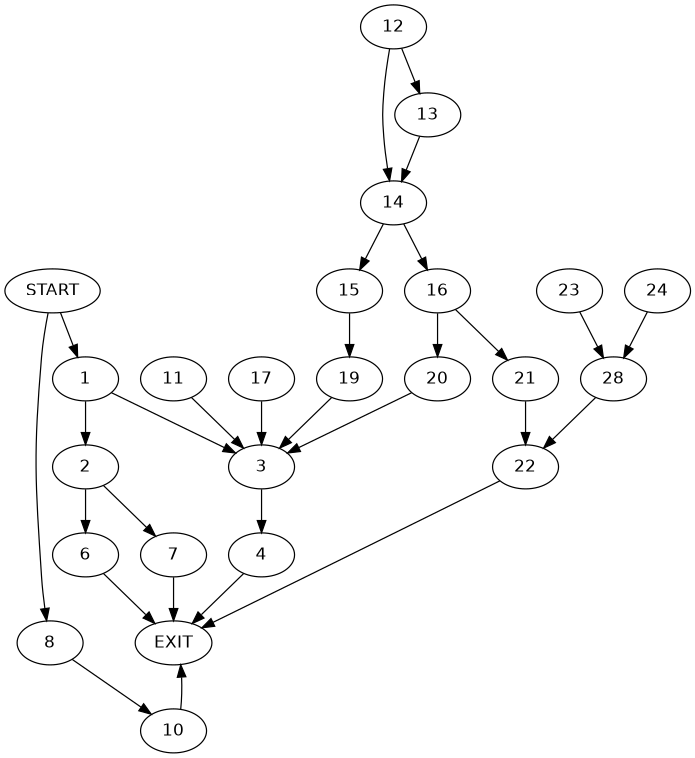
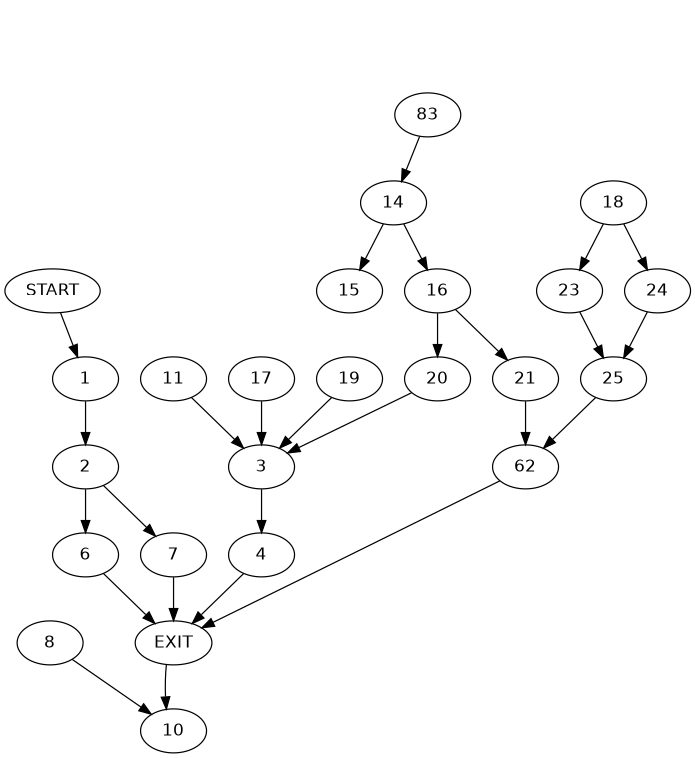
node "12": removed
node "13": label "13" -> "83"
node "18": added
edge "15" -> "19": removed
node "28": label "28" -> "25"
edge "1" -> "3": removed
edge "START" -> "8": removed
node "22": label "22" -> "62"
edge "10" -> "EXIT": reversed
